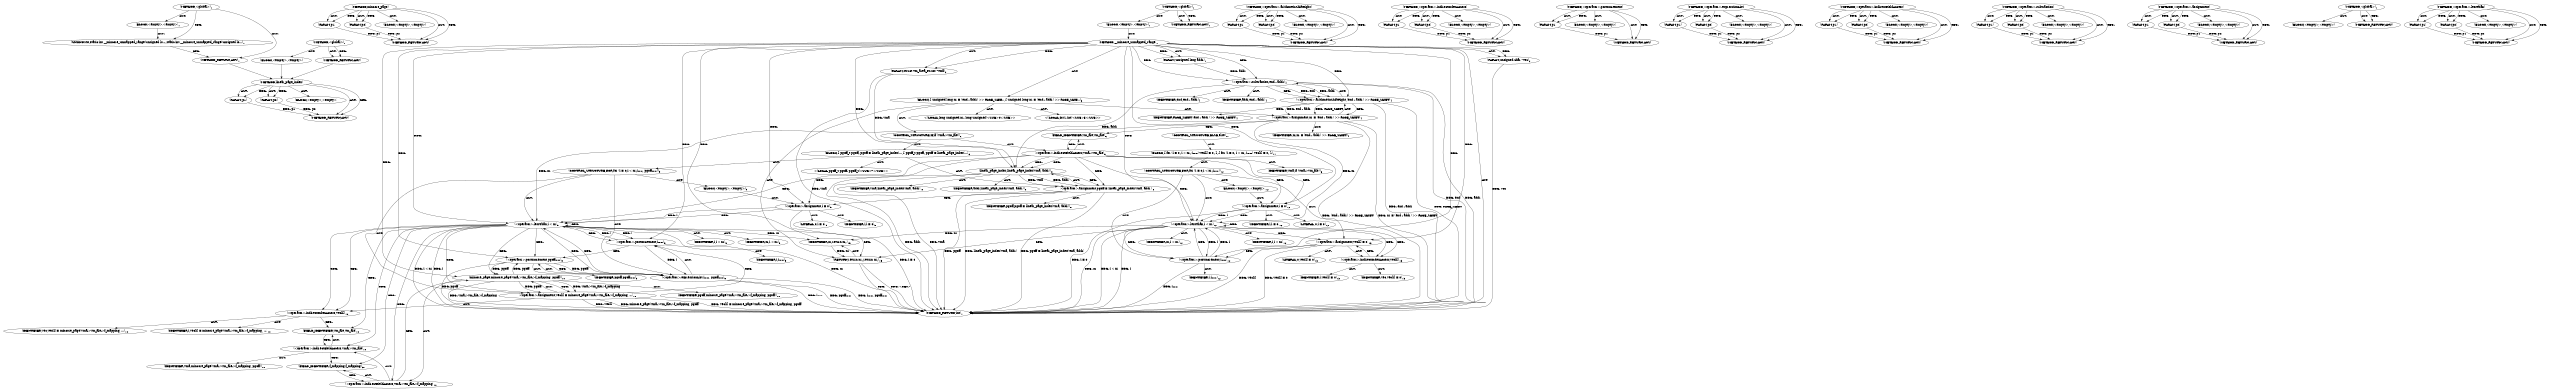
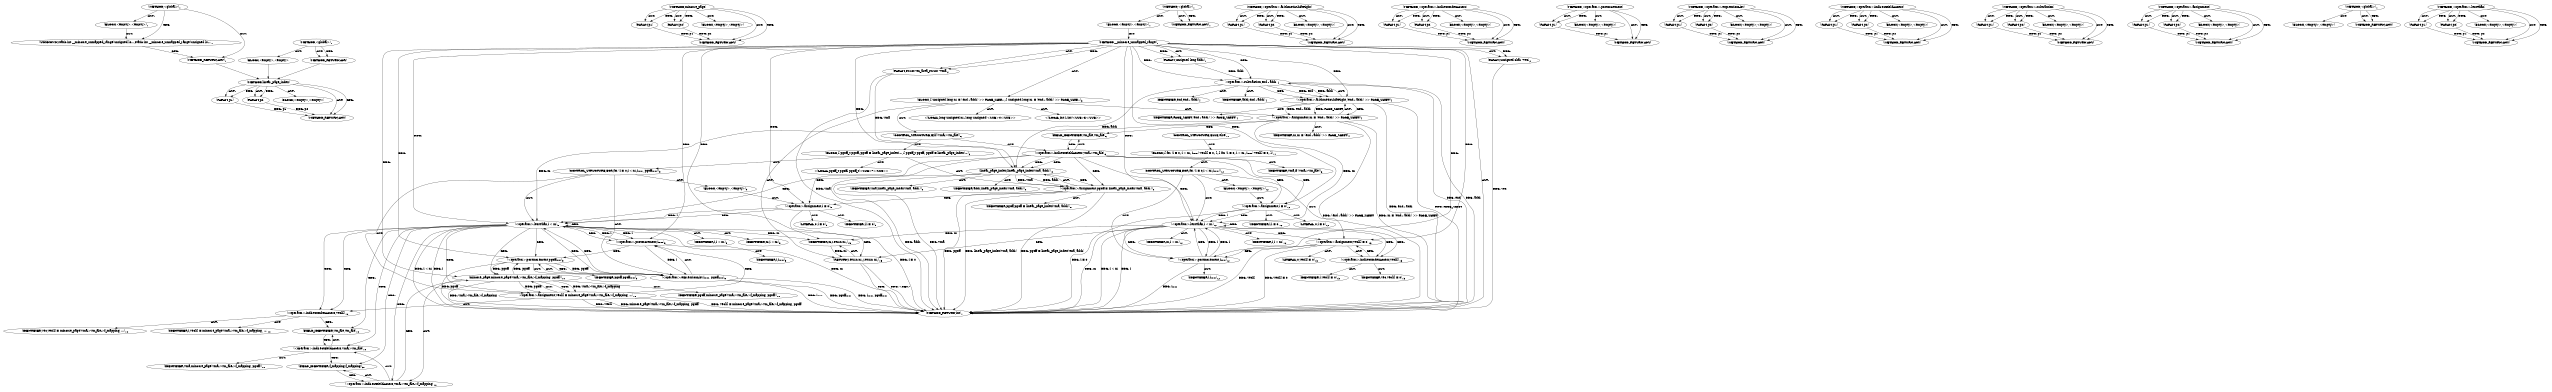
edge "(<operator>.arithmeticShiftRight,(end - addr) >> PAGE_SHIFT)" -> "(IDENTIFIER,PAGE_SHIFT,(end - addr) >> PAGE_SHIFT)": label "DDG: " -> "AST: "
edge "(<operator>.indirectFieldAccess,vma->vm_file->f_mapping)" -> "(mincore_page,mincore_page(vma->vm_file->f_mapping, pgoff))": label "CFG: " -> "CDG: "
